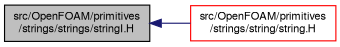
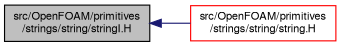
node "src/OpenFOAM/primitives /strings/strings/stringI.H": label "src/OpenFOAM/primitives /strings/strings/stringI.H" -> "src/OpenFOAM/primitives /strings/string/stringI.H"
